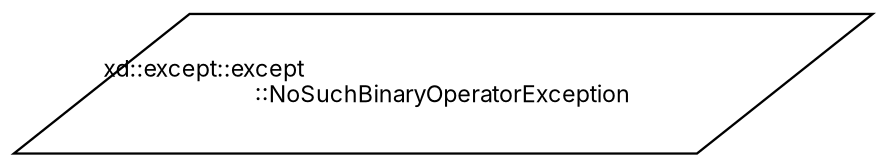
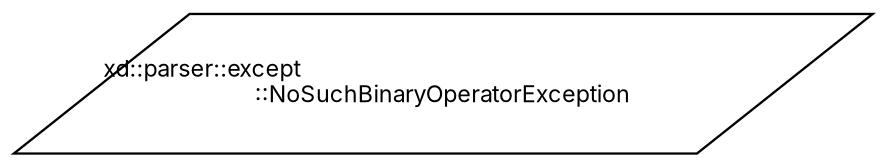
node "xd::except::except ::NoSuchBinaryOperatorException": label "xd::except::except ::NoSuchBinaryOperatorException" -> "xd::parser::except ::NoSuchBinaryOperatorException"
